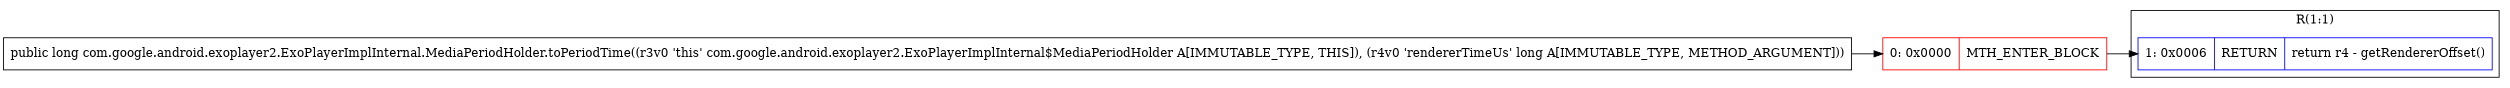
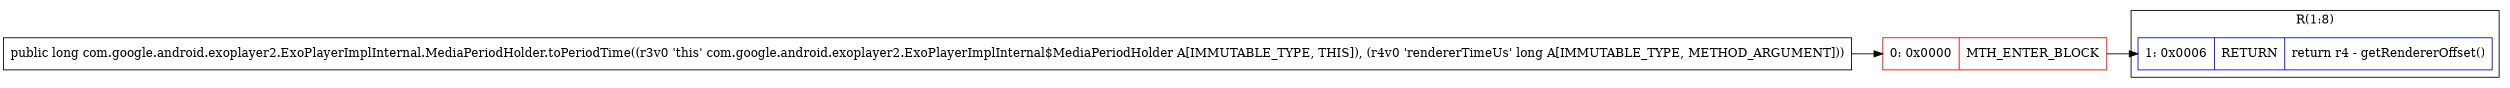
cluster "R(1:1)": label "R(1:1)" -> "R(1:8)"
